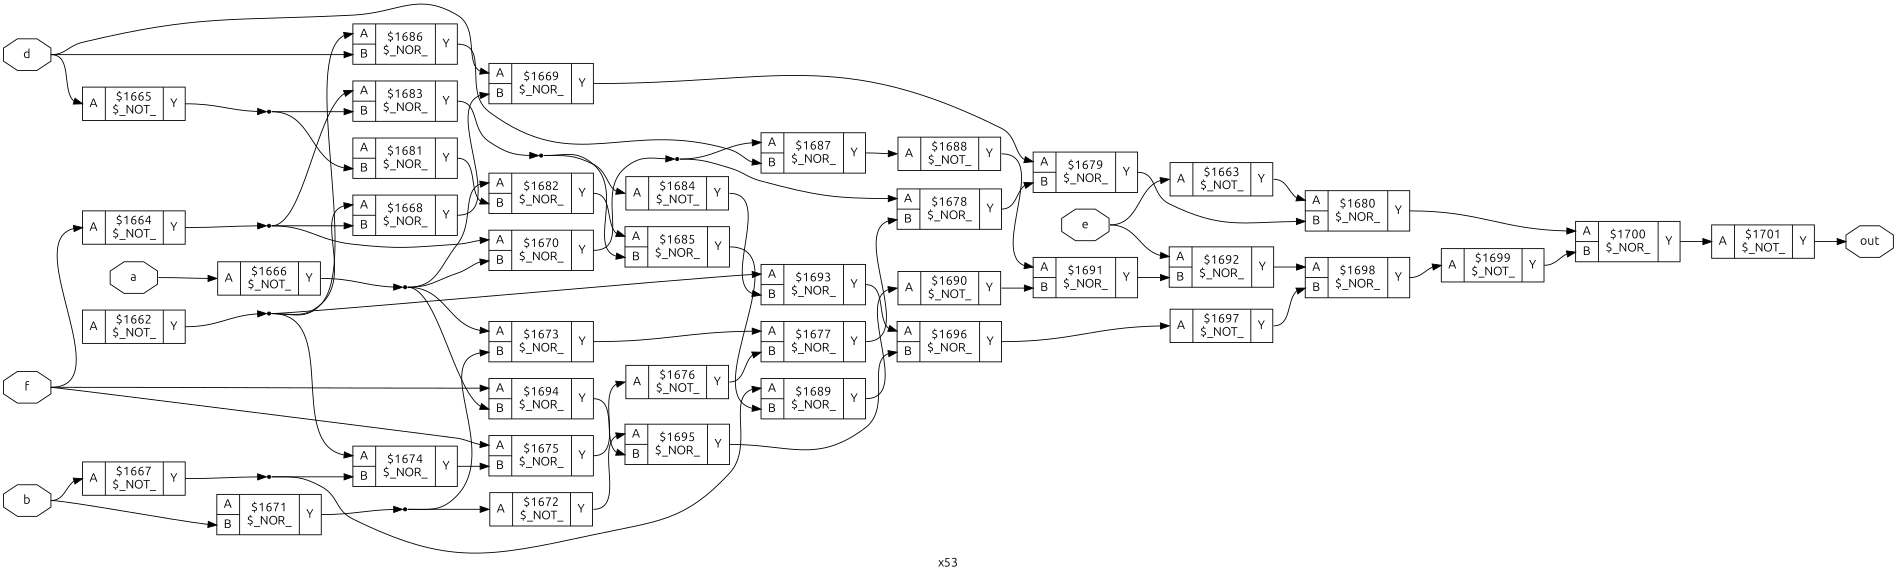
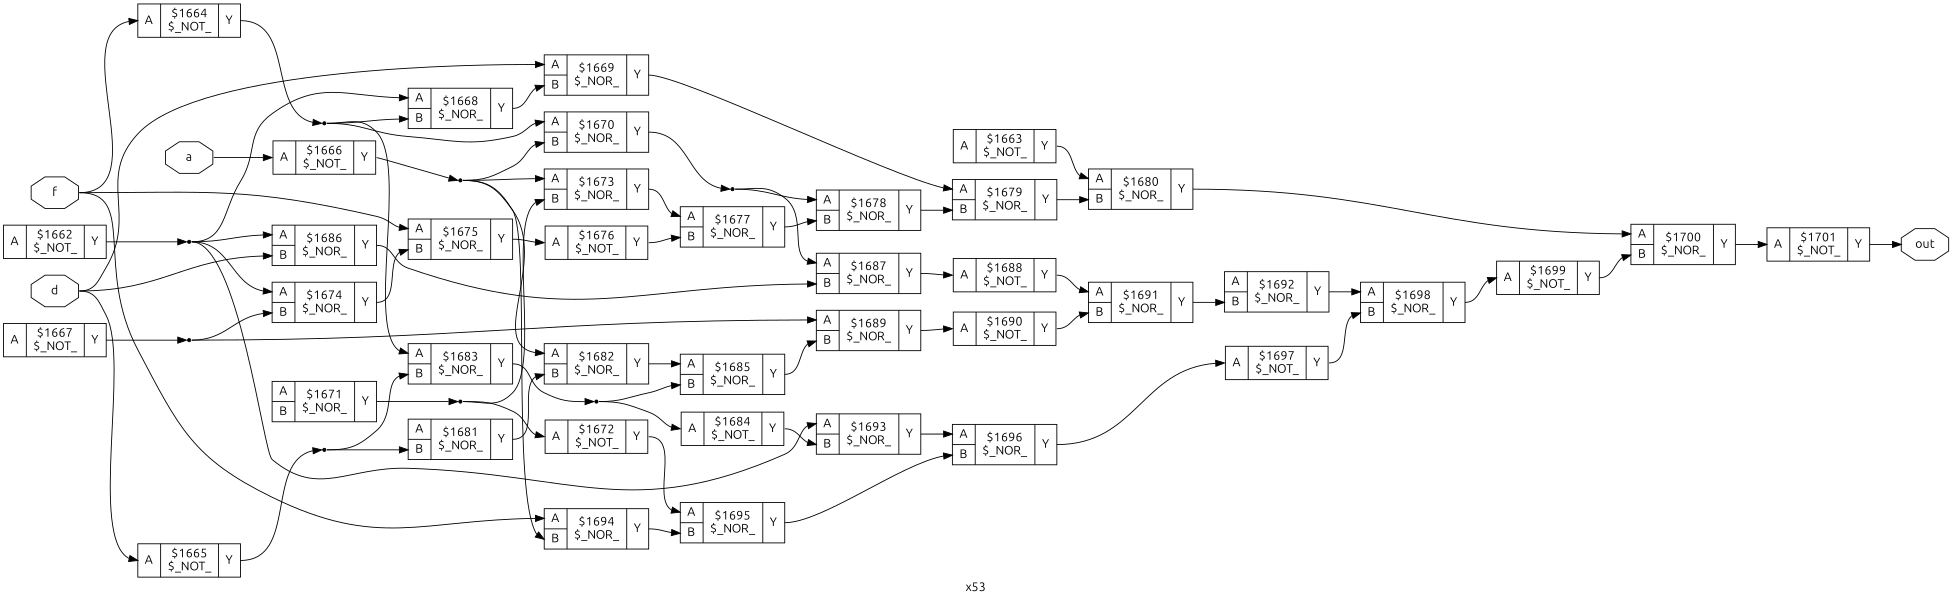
node "e": removed
node "b": removed
